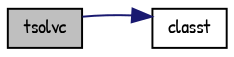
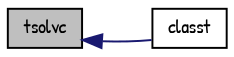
edge "tsolvc" -> "classt": reversed
